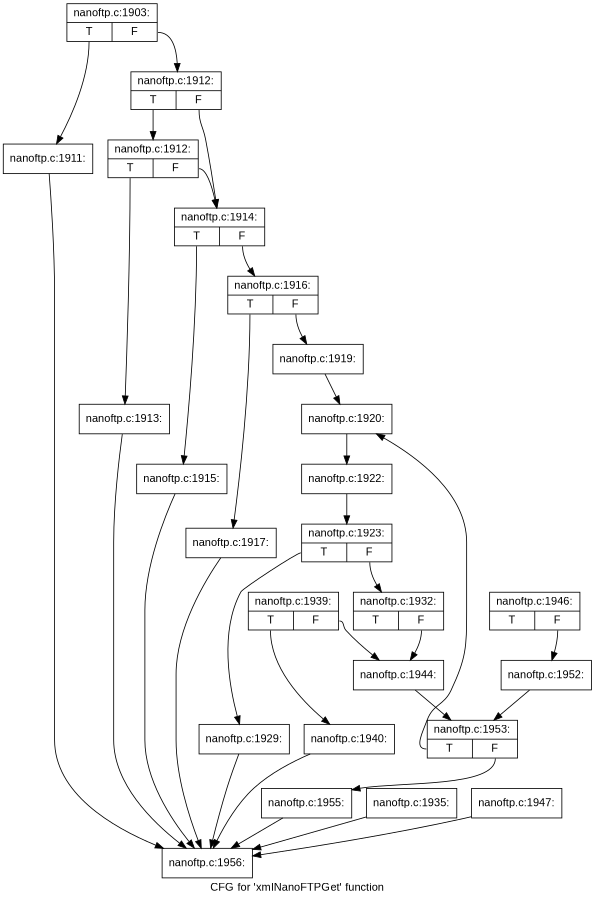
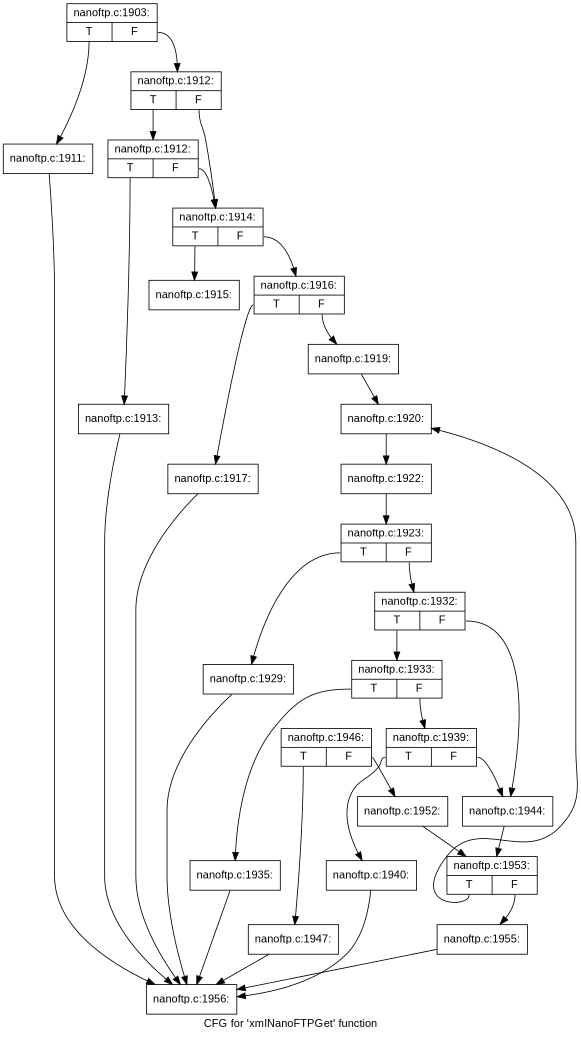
edge "nanoftp.c:1915:" -> "nanoftp.c:1956:": removed
node "nanoftp.c:1933:": added
edge "nanoftp.c:1946:" -> "nanoftp.c:1947:": added
